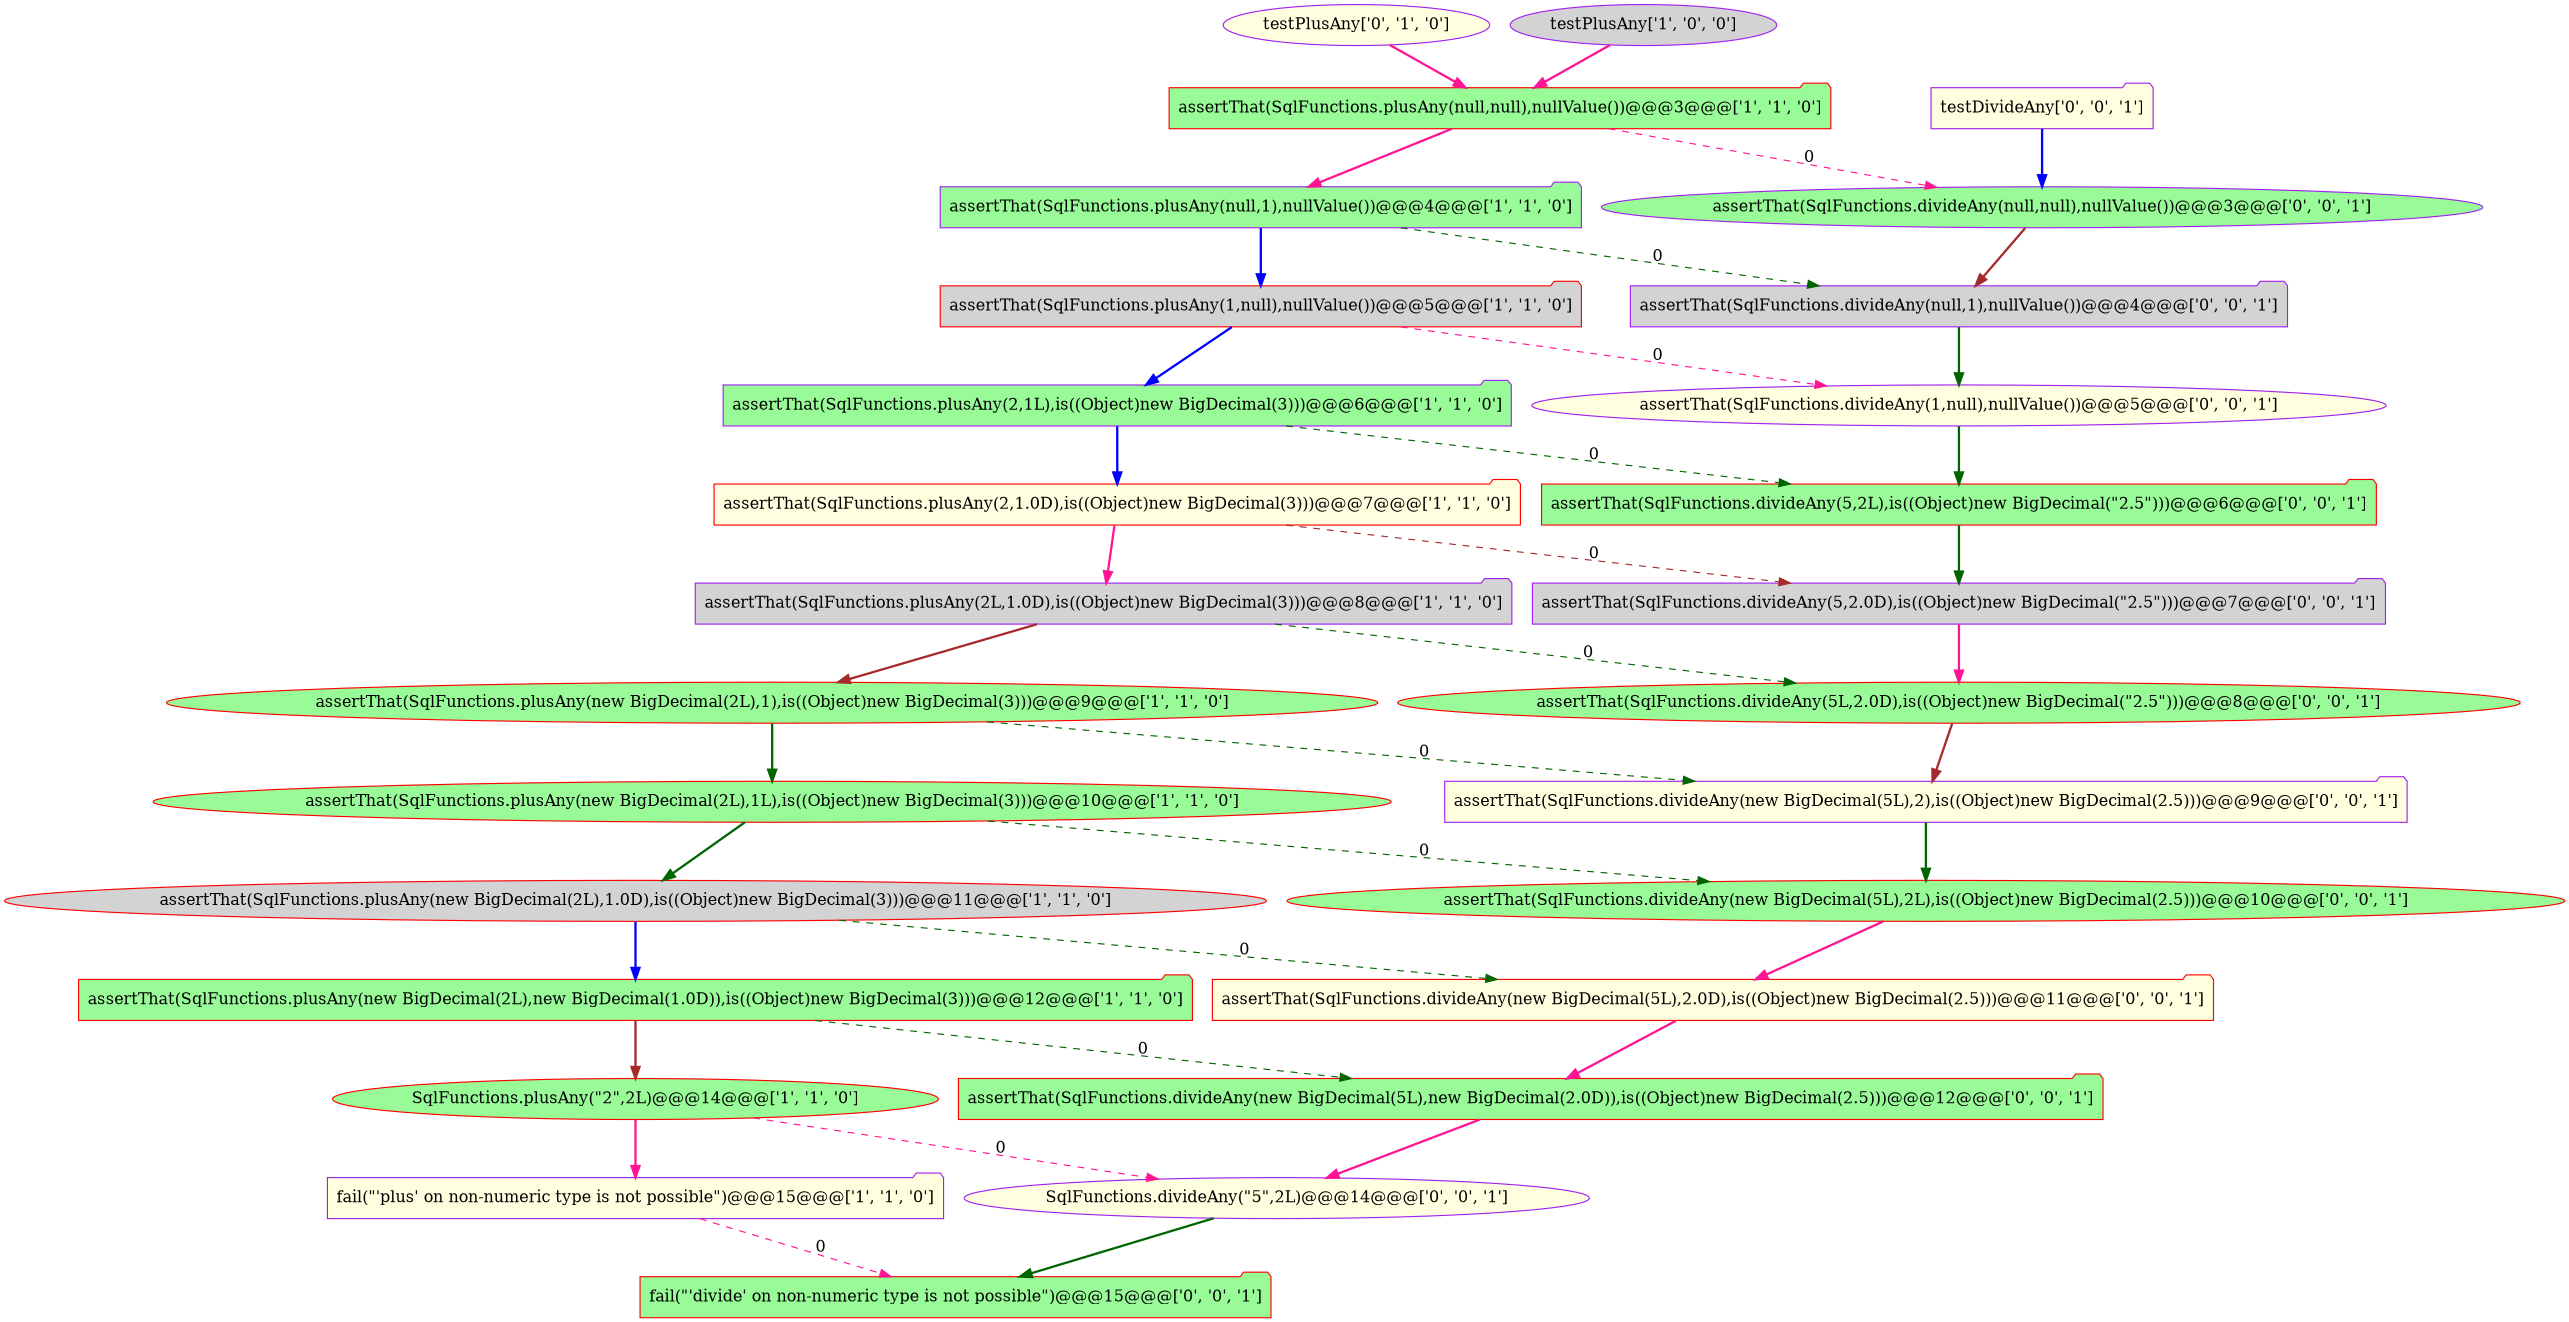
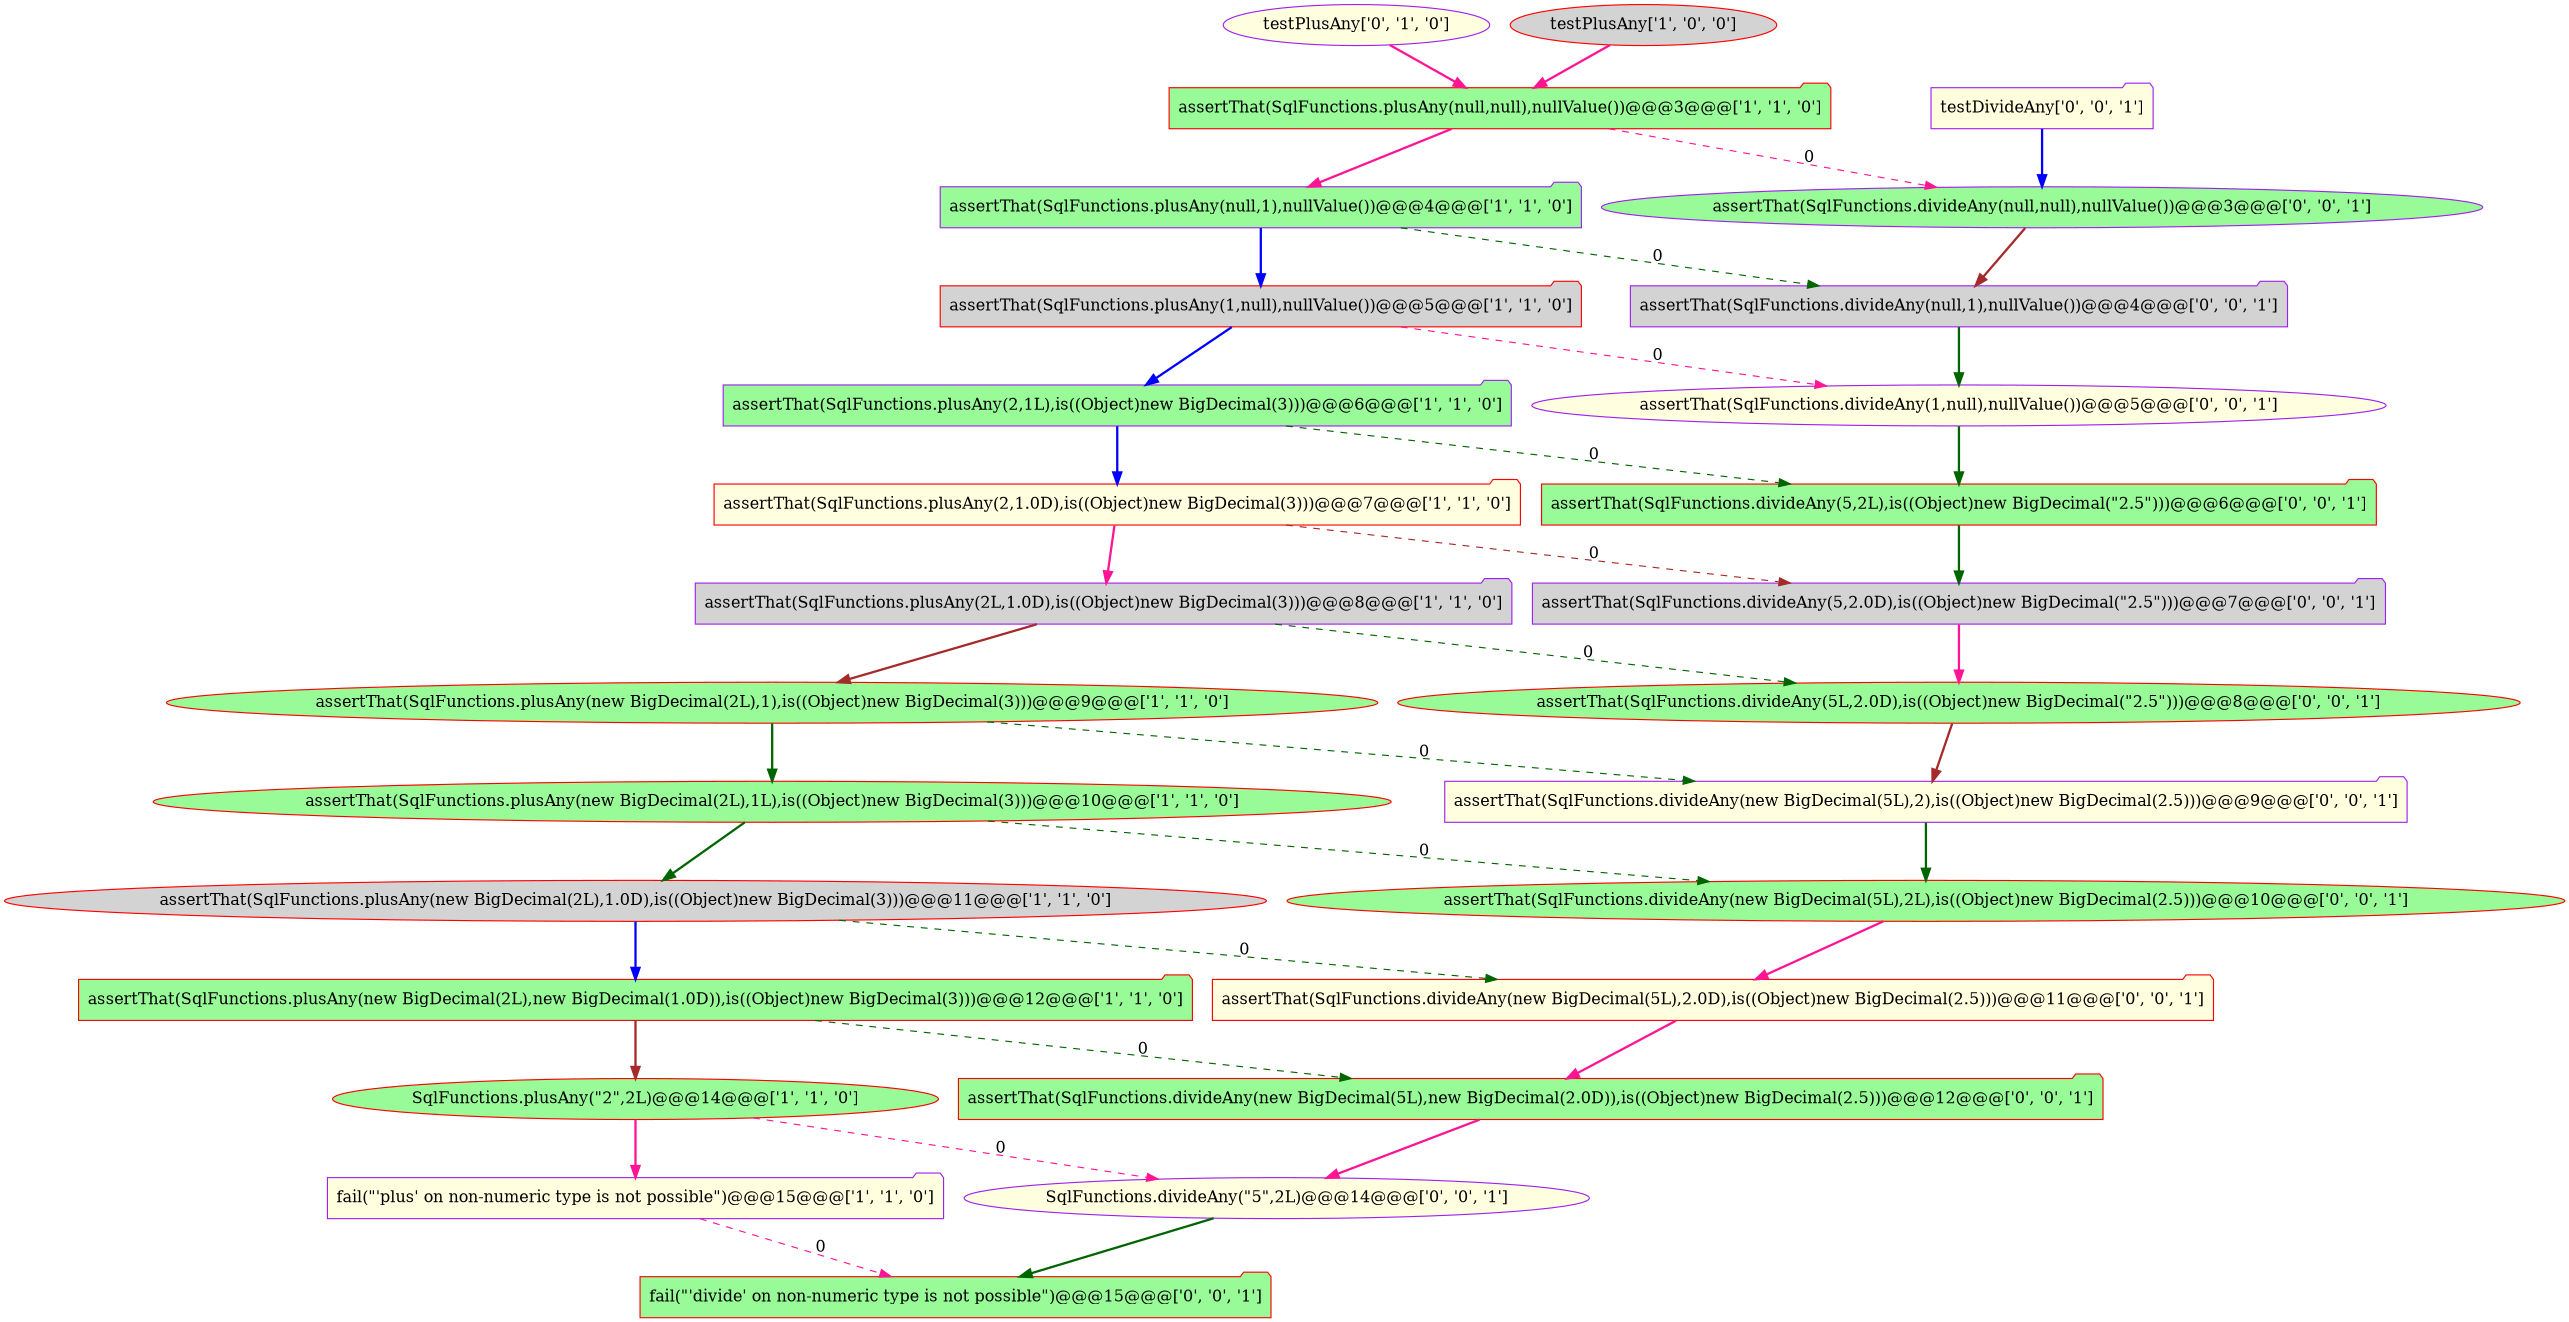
node "testPlusAny['1', '0', '0']": color purple -> red
